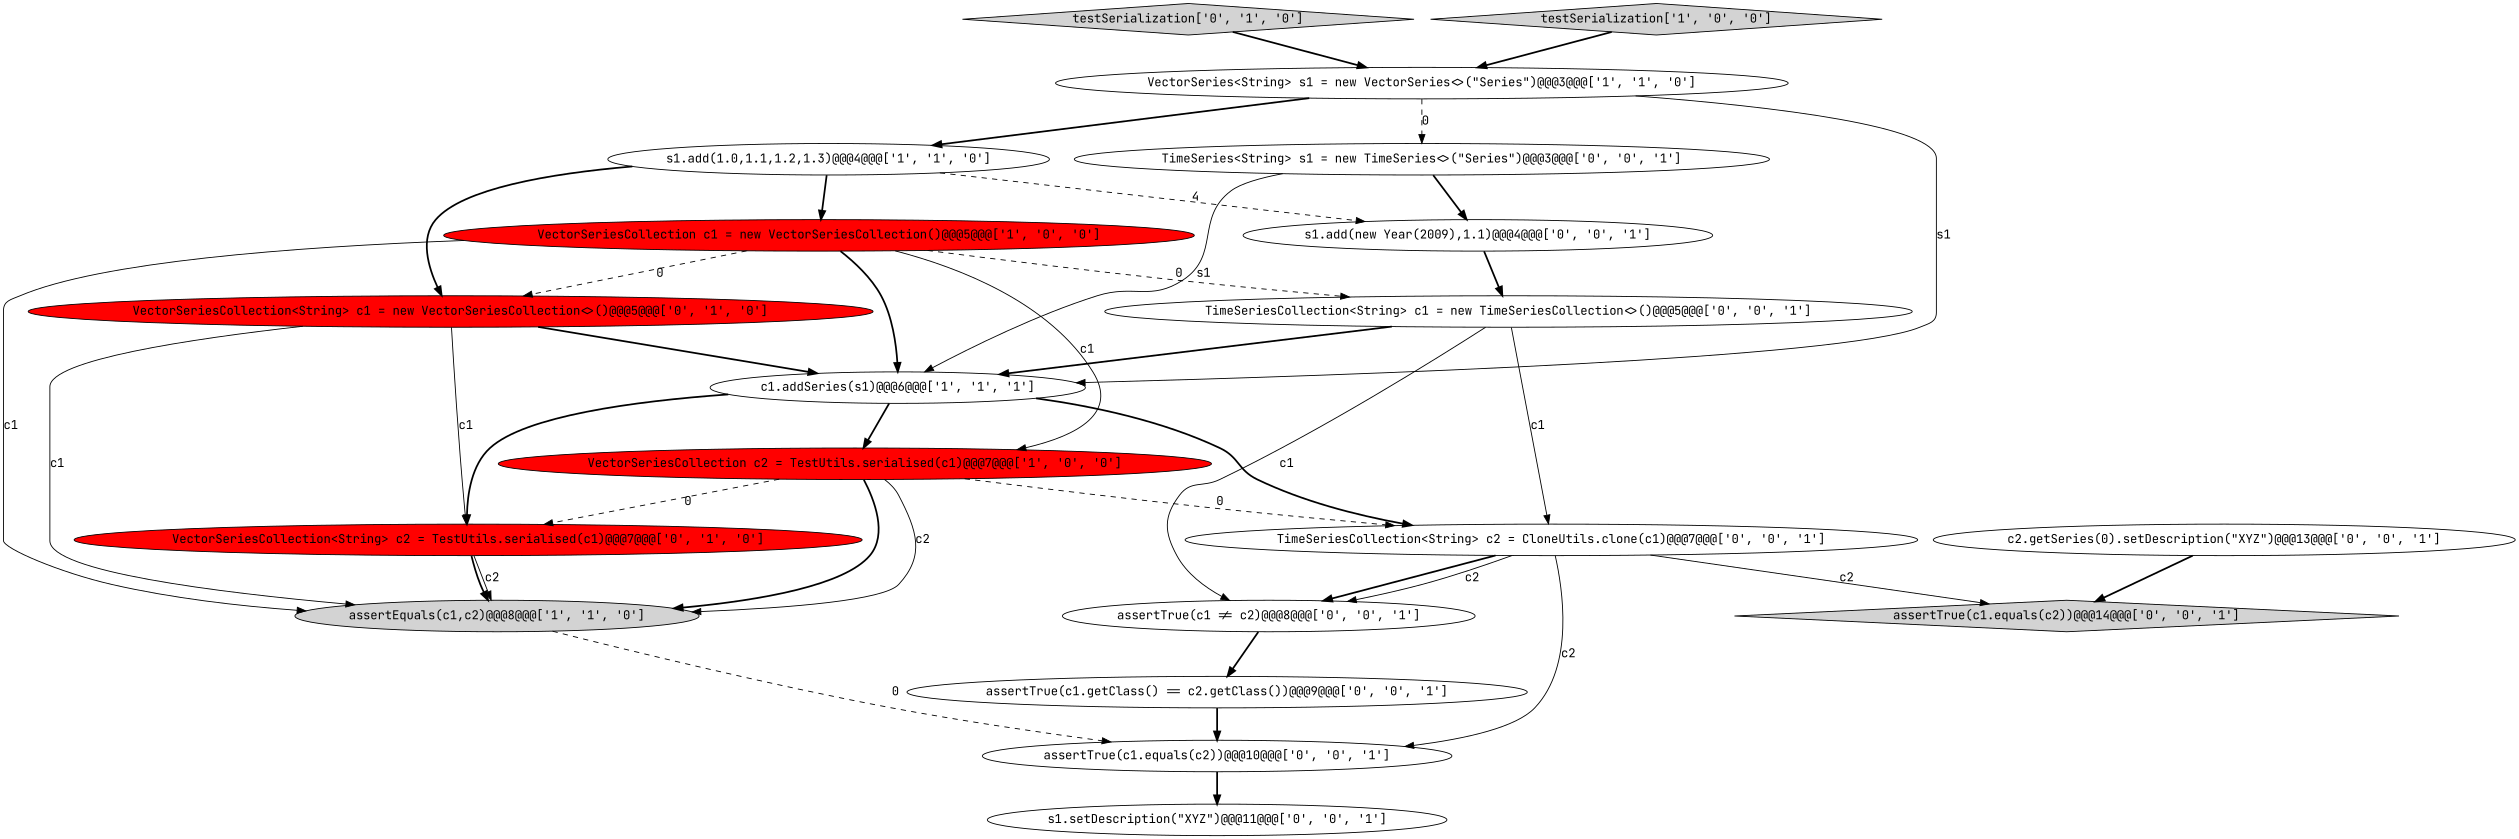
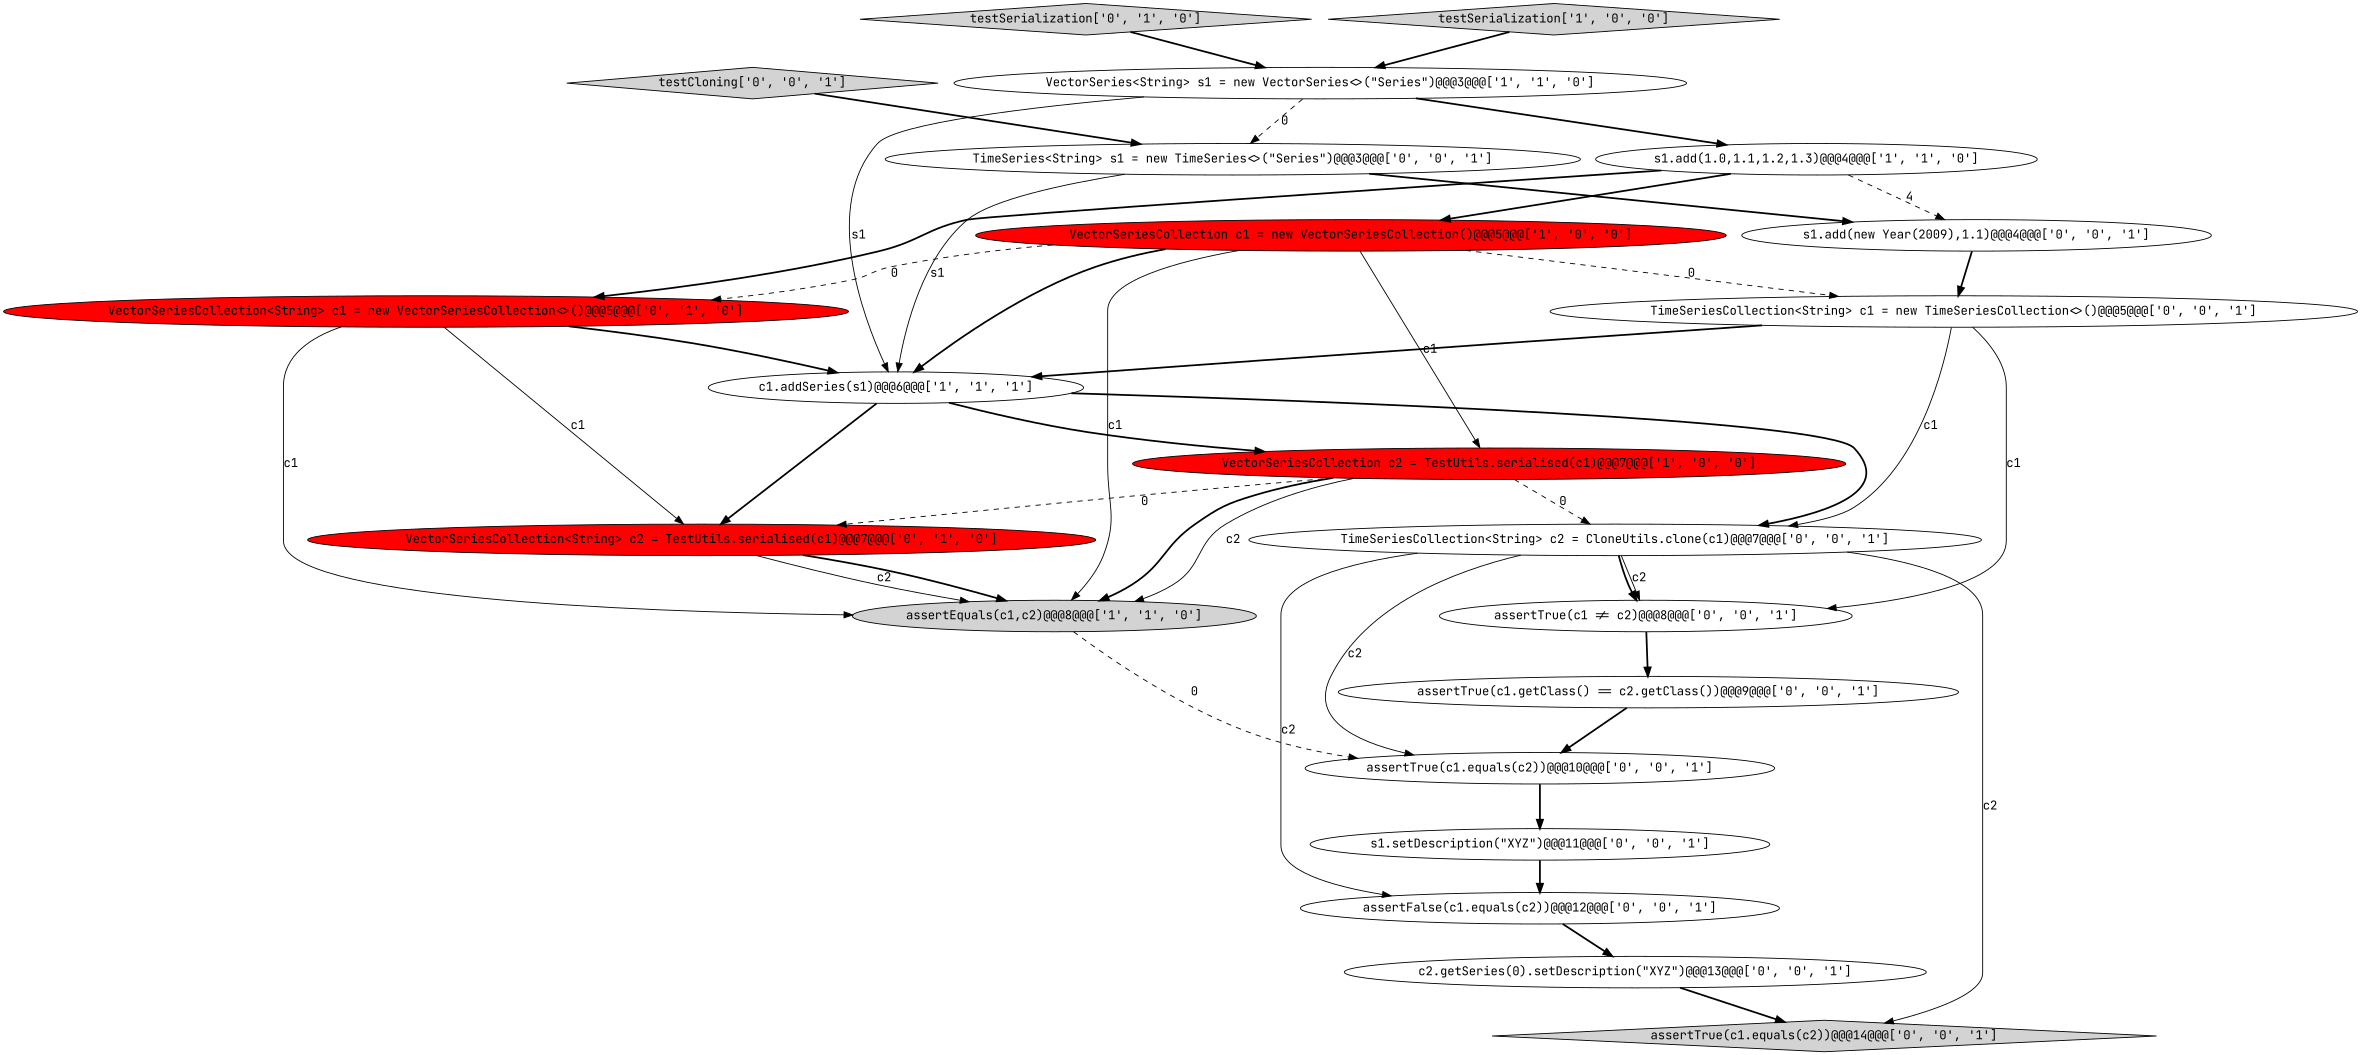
node "testCloning['0', '0', '1']": added
node "assertFalse(c1.equals(c2))@@@12@@@['0', '0', '1']": added
